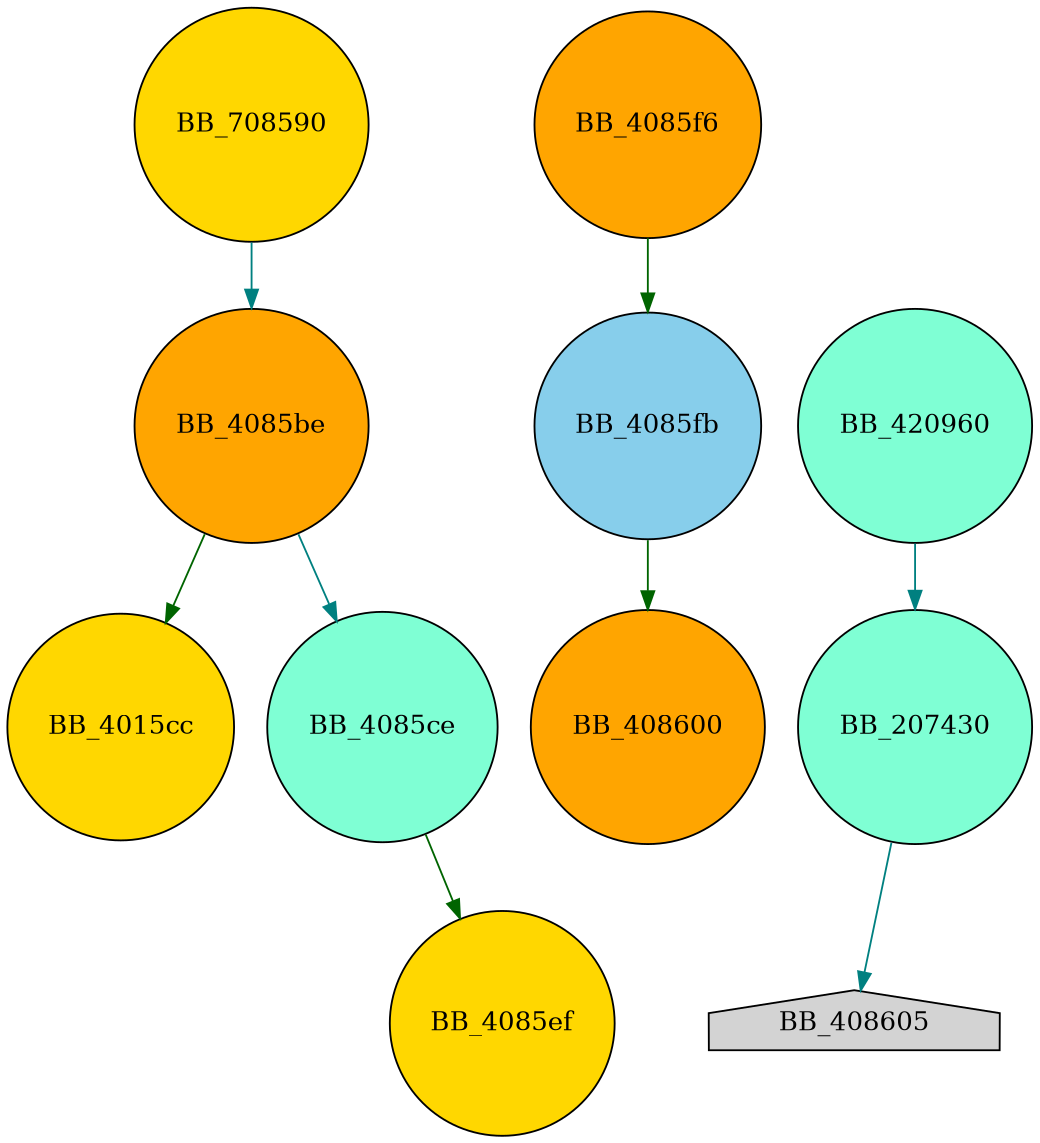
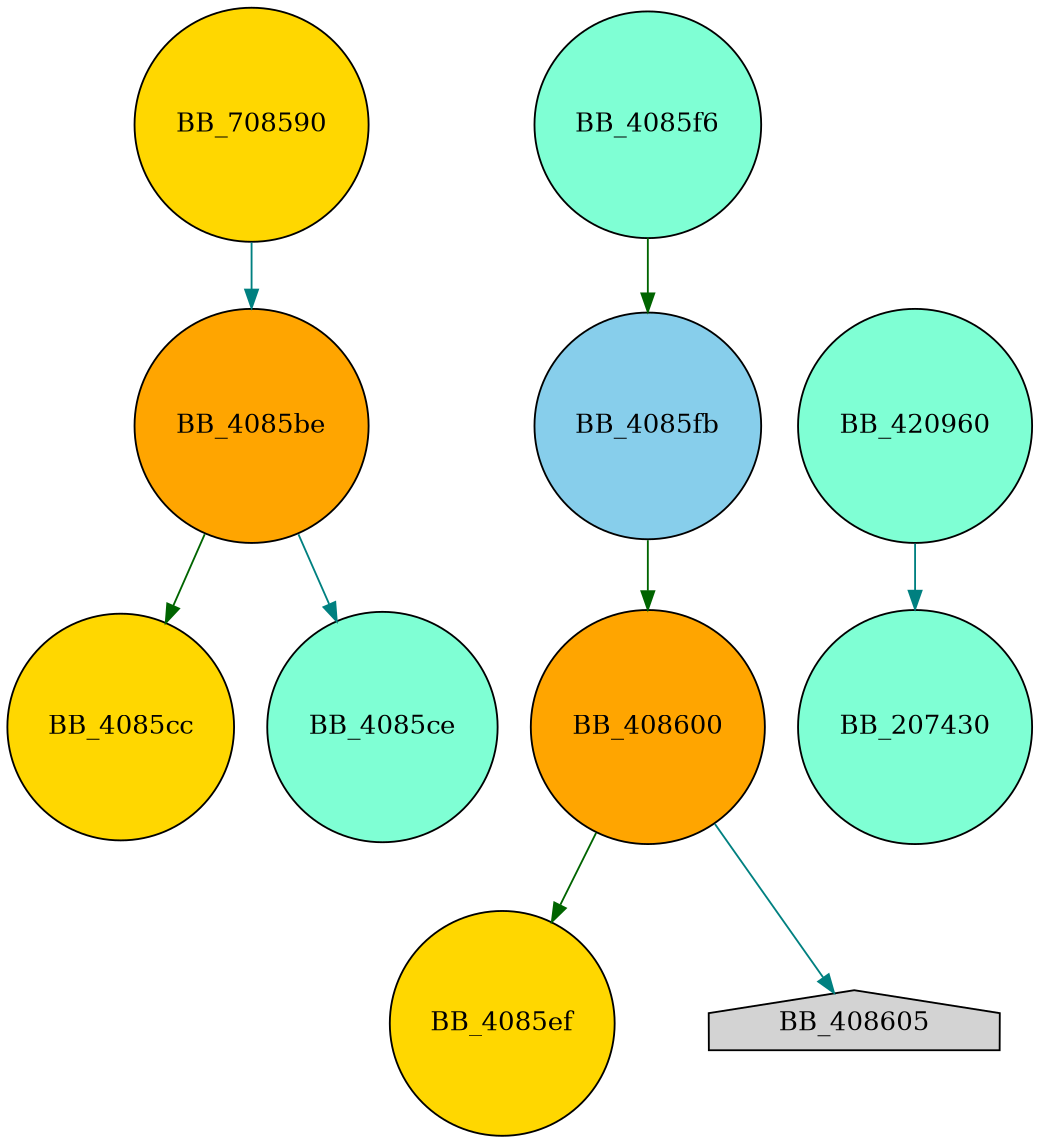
node "BB_4085f6": fillcolor orange -> aquamarine
node "BB_4015cc": label "BB_4015cc" -> "BB_4085cc"
edge "BB_4085ce" -> "BB_4085ef": now "BB_408600" -> "BB_4085ef"
edge "BB_207430" -> "BB_408605": now "BB_408600" -> "BB_408605"
